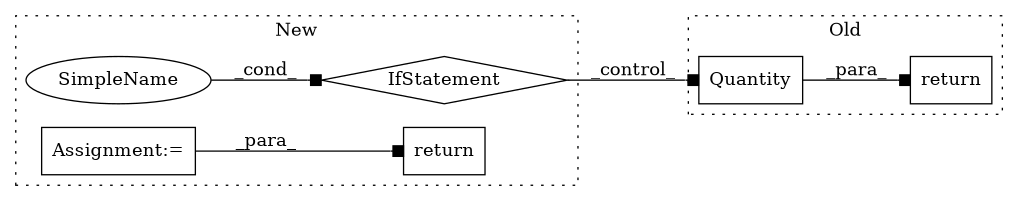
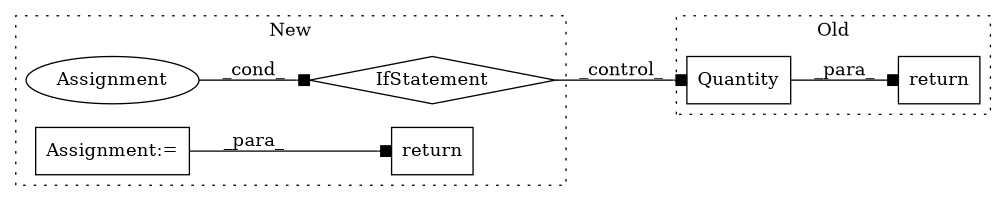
node "SimpleName": label "SimpleName" -> "Assignment"
